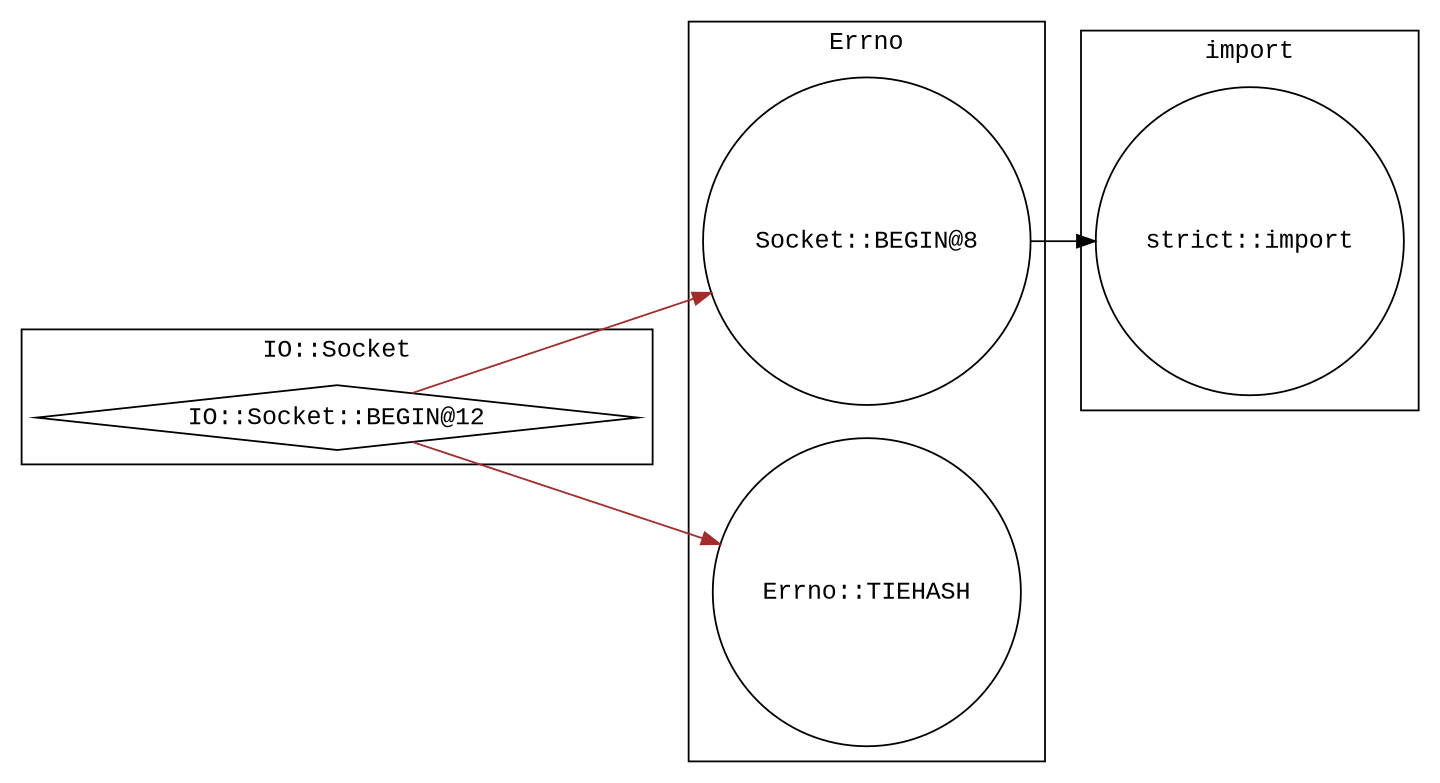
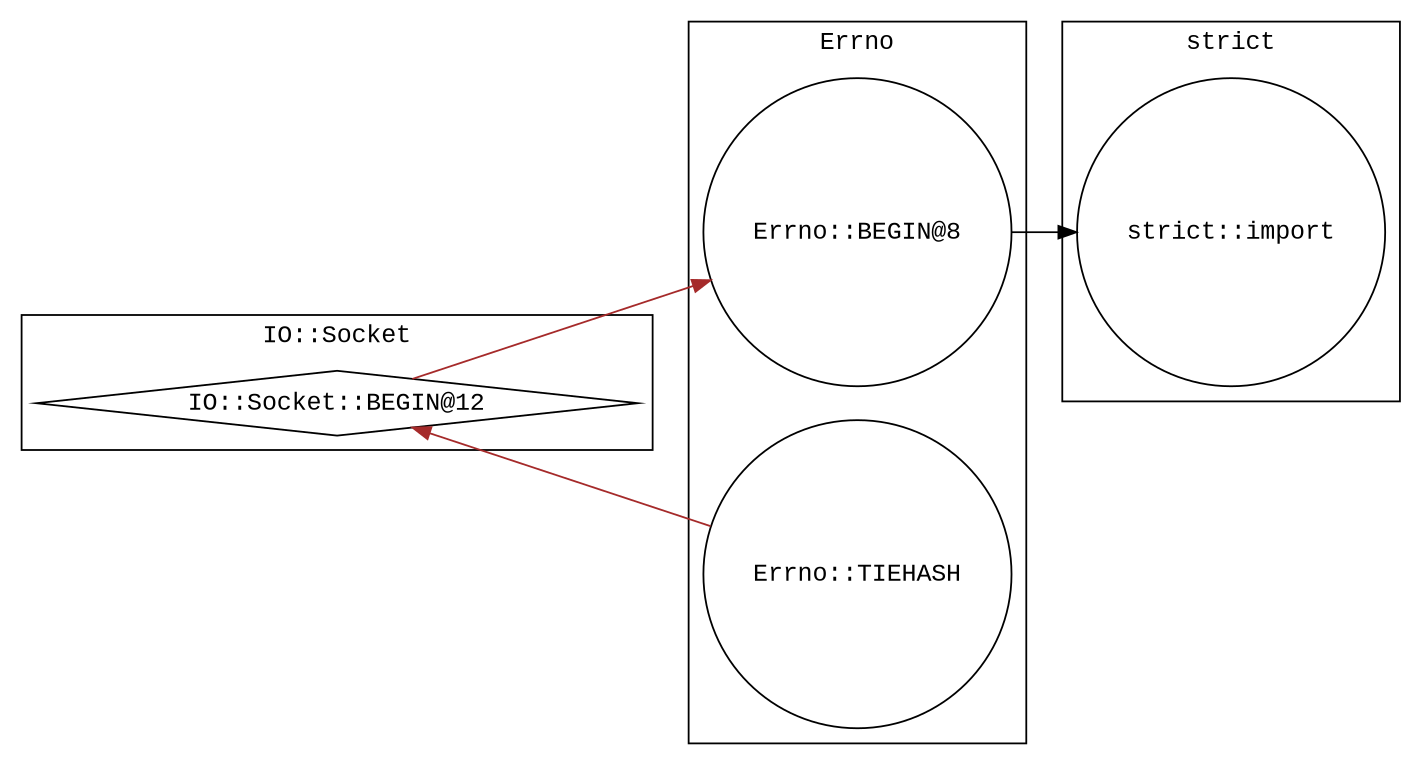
cluster "import": label "import" -> "strict"
node "Socket::BEGIN@8": label "Socket::BEGIN@8" -> "Errno::BEGIN@8"
edge "IO::Socket::BEGIN@12" -> "Errno::TIEHASH": reversed
